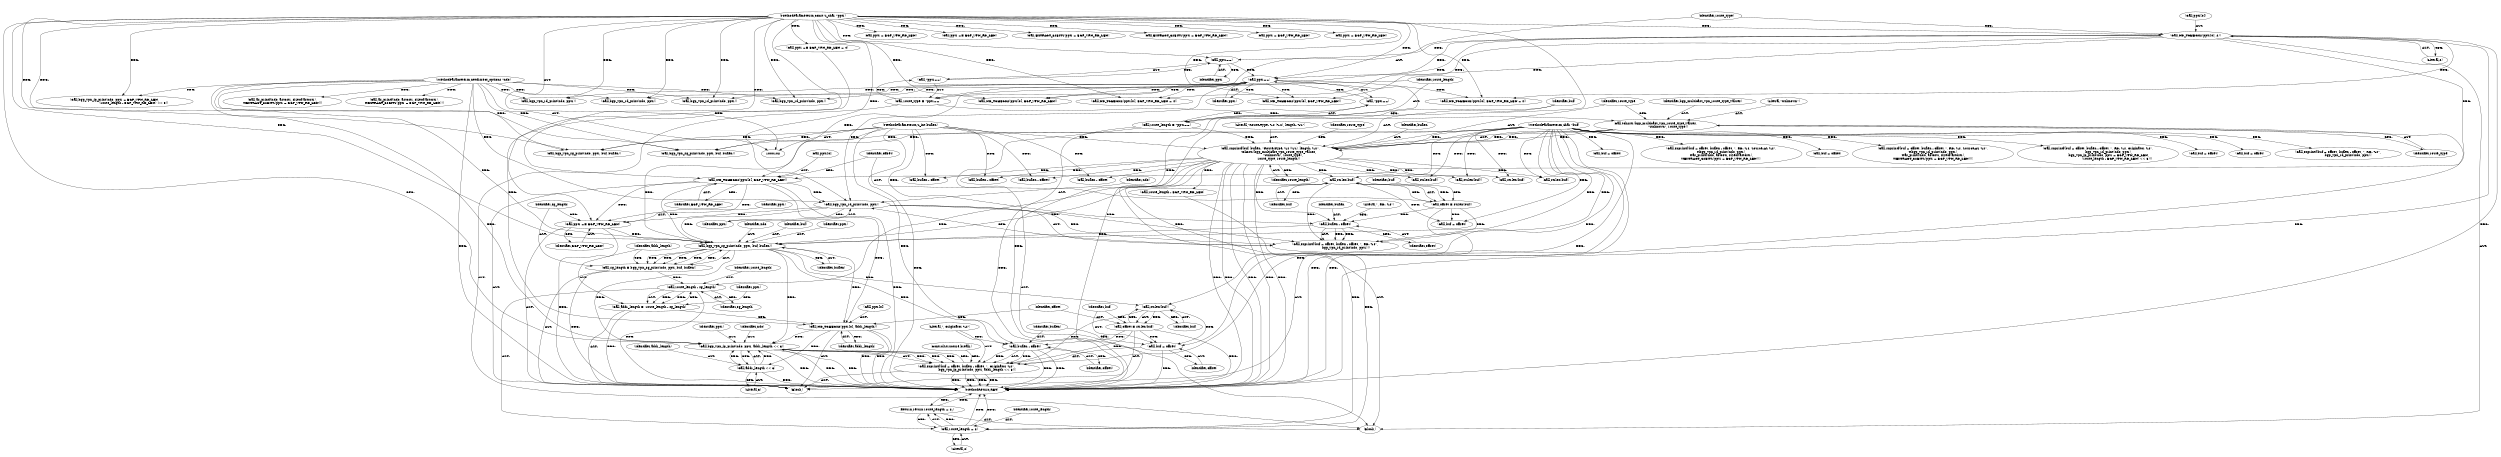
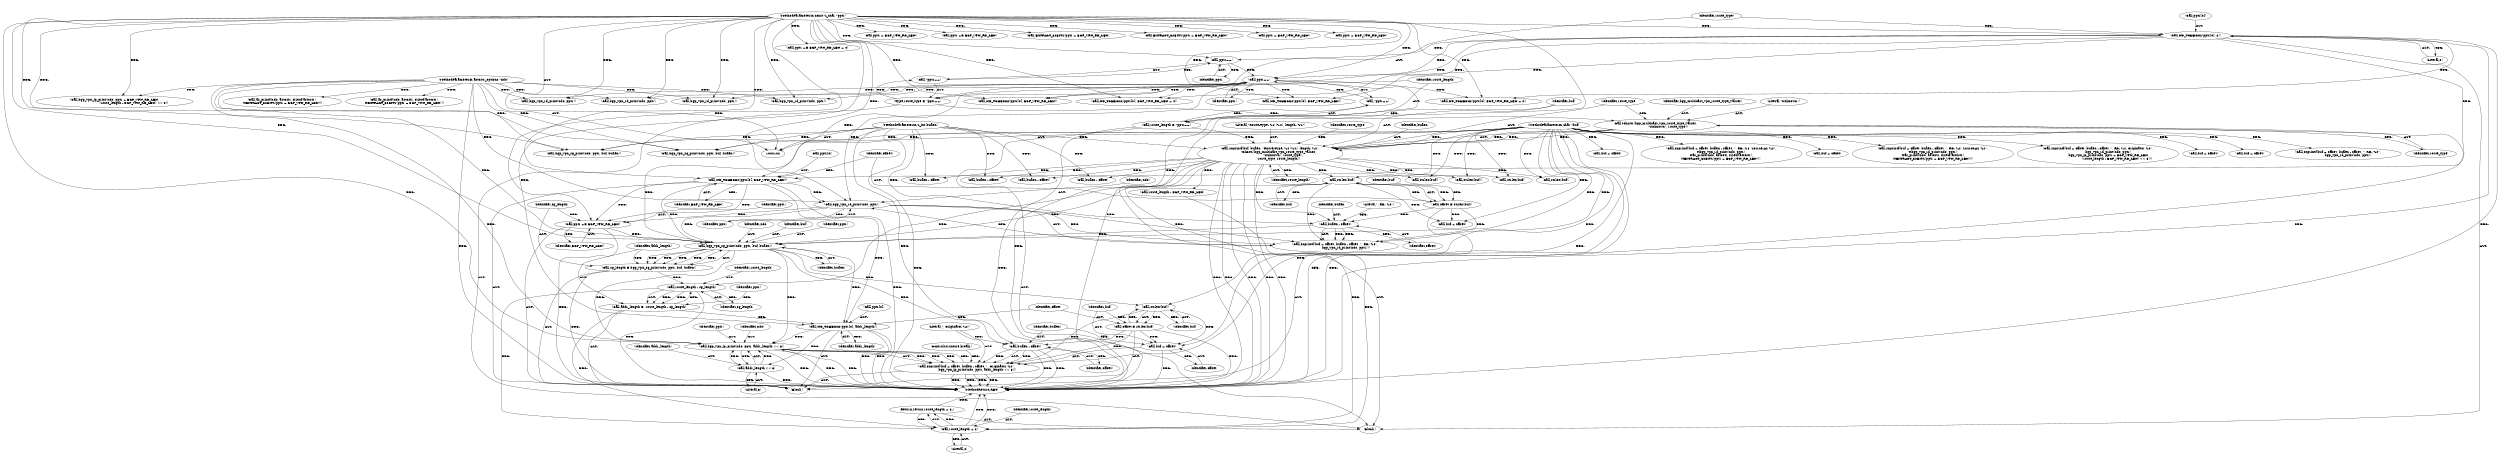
node "(MethodParameterIn,netdissect_options *ndo)": label "(MethodParameterIn,netdissect_options *ndo)" -> "(MethodParameterIn,astostr_options *ndo)"
node "(Call,route_type = *pptr++)": label "(Call,route_type = *pptr++)" -> "(Type,route_type = *pptr++)"
edge "(MethodParameterIn,char *buf)" -> "1000102": added, label "AST:"
edge "(Call,pptr += BGP_VPN_RD_LEN + 4)" -> "(Call,ND_TCHECK2(pptr[0], addr_length))": now "(MethodParameterIn,const u_char *pptr)" -> "(Call,ND_TCHECK2(pptr[0], addr_length))"
edge "(MethodParameterIn,const u_char *pptr)" -> "(Call,bgp_vpn_ip_print(ndo, pptr, addr_length << 3))": label "CFG: " -> "DDG: "
edge "(MethodParameterIn,char *buf)" -> "(MethodReturn,RET)": label "DDG: " -> "CFG: "
edge "(Call,route_length - sg_length)" -> "(Call,route_length + 2)": label "AST: " -> "DDG: "
edge "(Call,addr_length =  route_length - sg_length)" -> "(MethodReturn,RET)": now "(Call,addr_length =  route_length - sg_length)" -> "(Call,route_length + 2)"
edge "(MethodReturn,RET)" -> "(Return,return route_length + 2;)": removed, label "CFG:"
